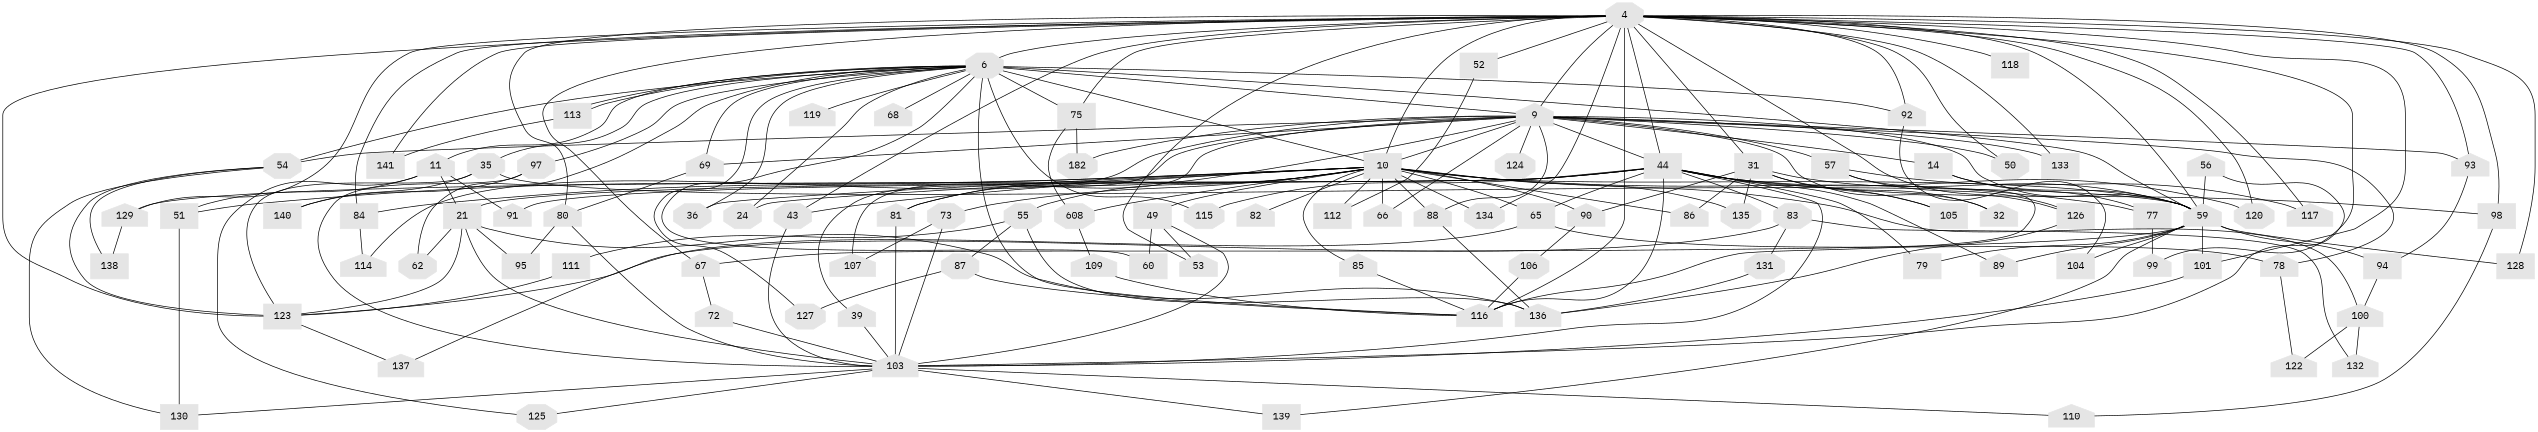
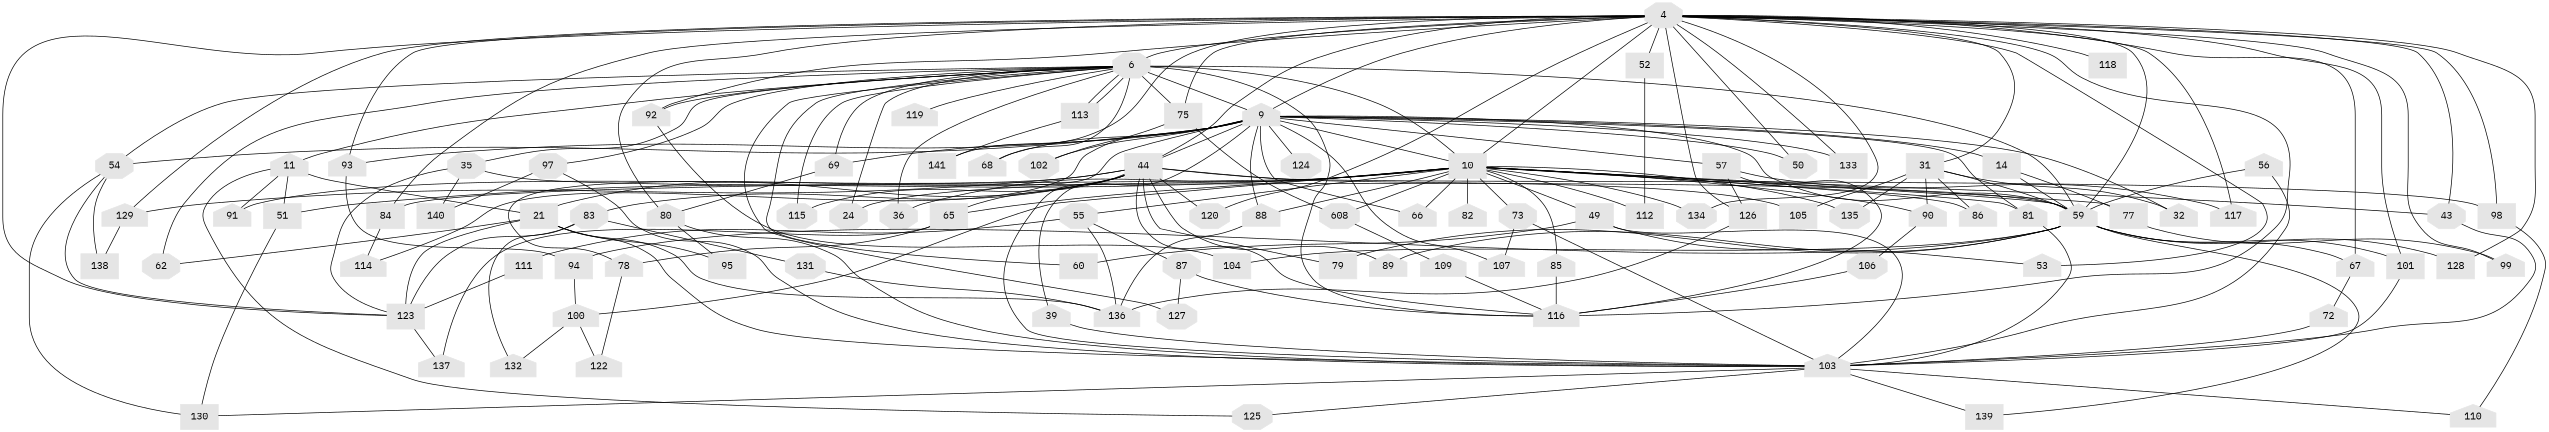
edge "9" -- "68": added
node "182": label "182" -> "102"
